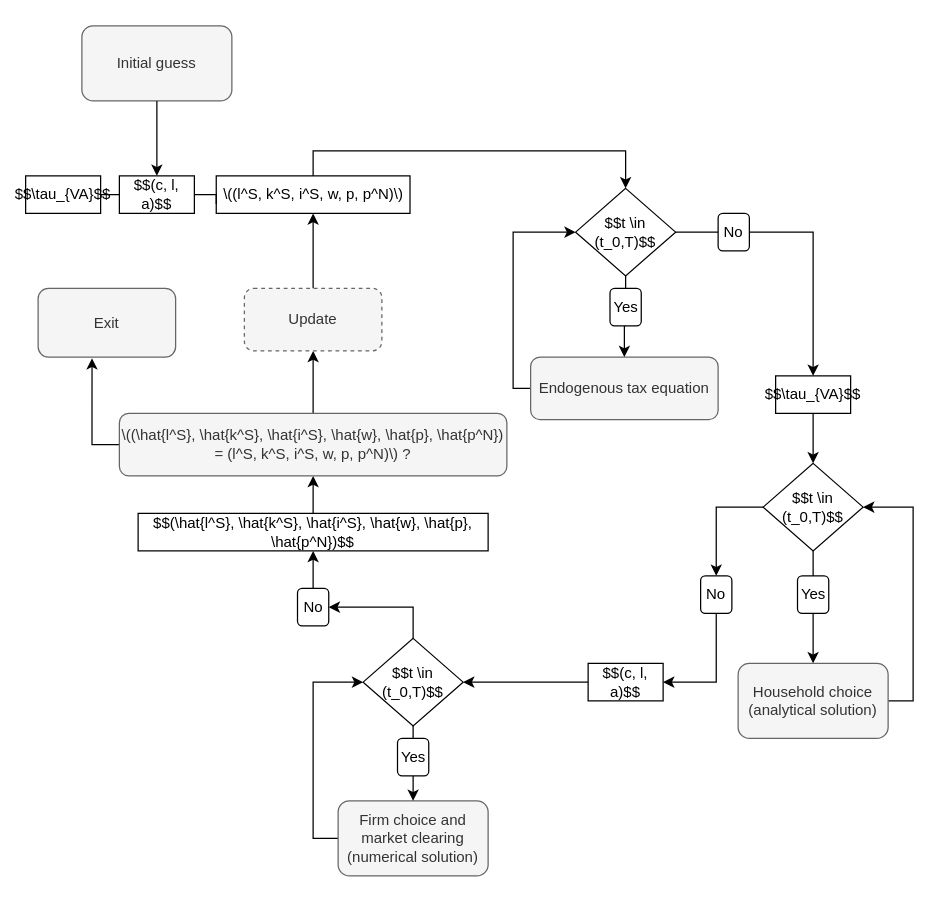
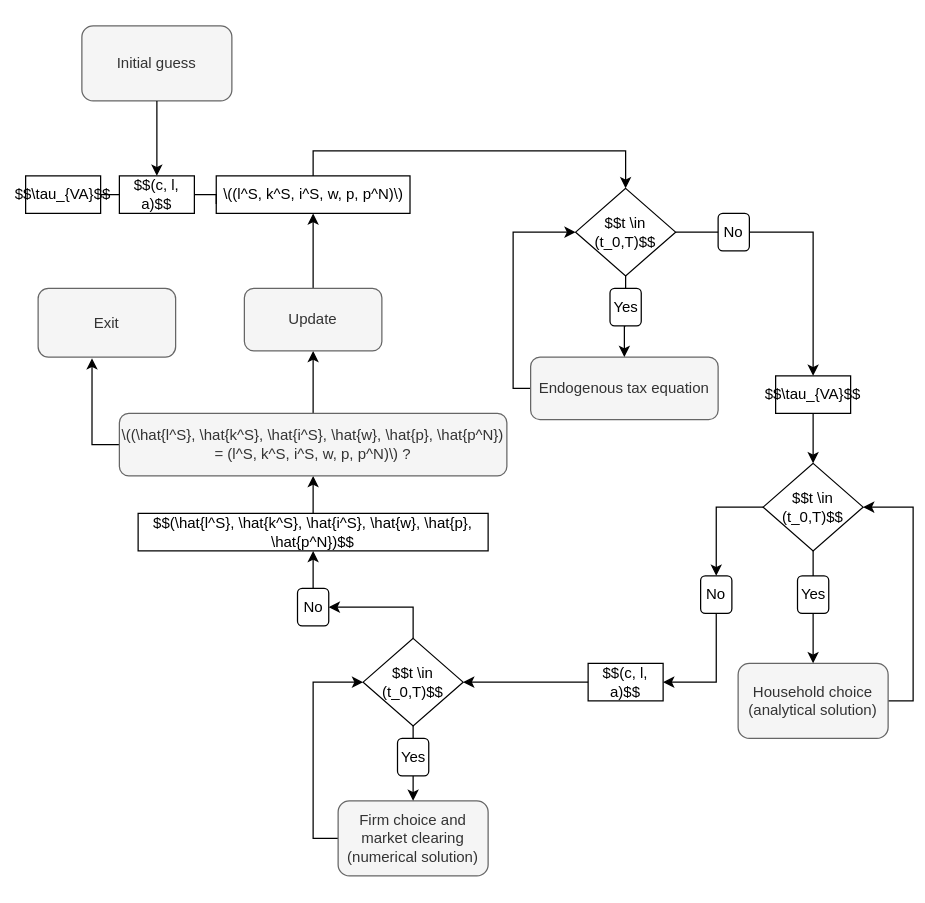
node "Update": style dashed -> solid
